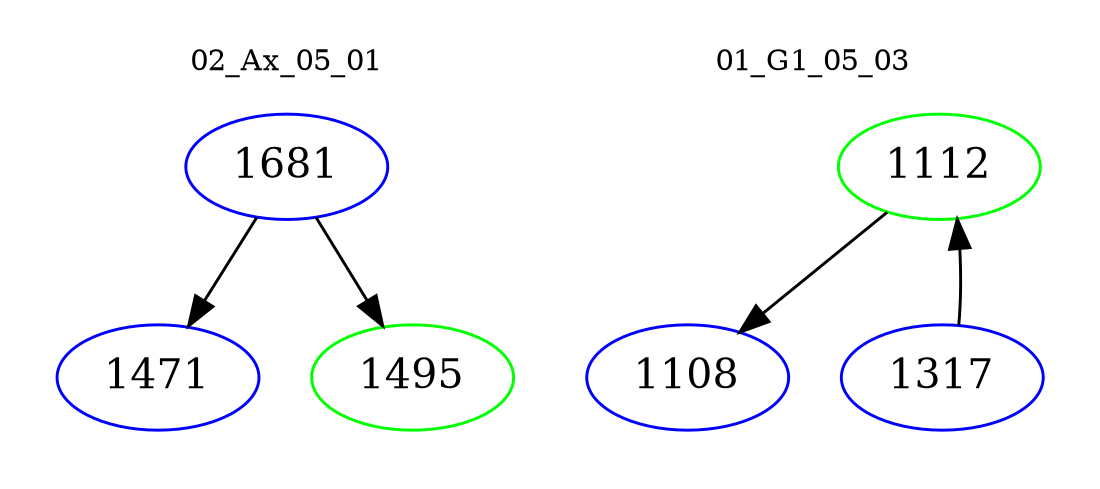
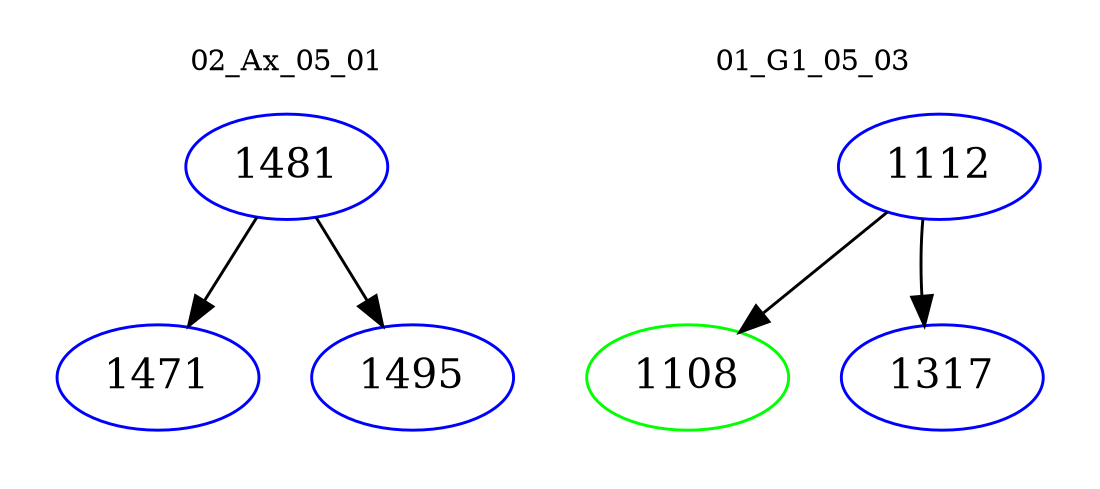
node "1681": label "1681" -> "1481"
node "1112": color green -> blue
edge "1317" -> "1112": reversed
node "1495": color green -> blue
node "1108": color blue -> green
